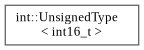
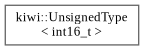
node "int::UnsignedType < int16_t >": label "int::UnsignedType < int16_t >" -> "kiwi::UnsignedType < int16_t >"
